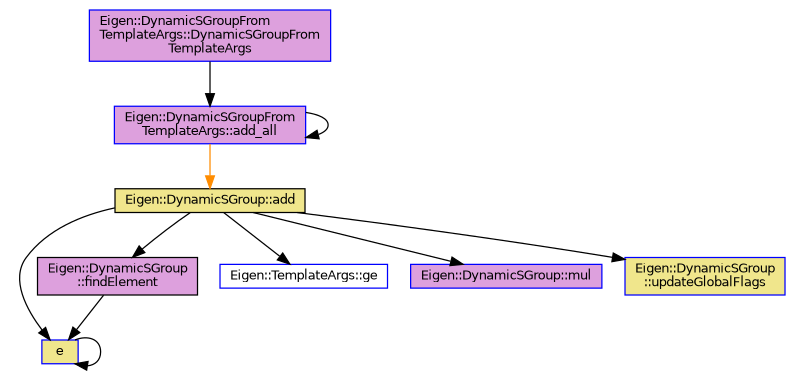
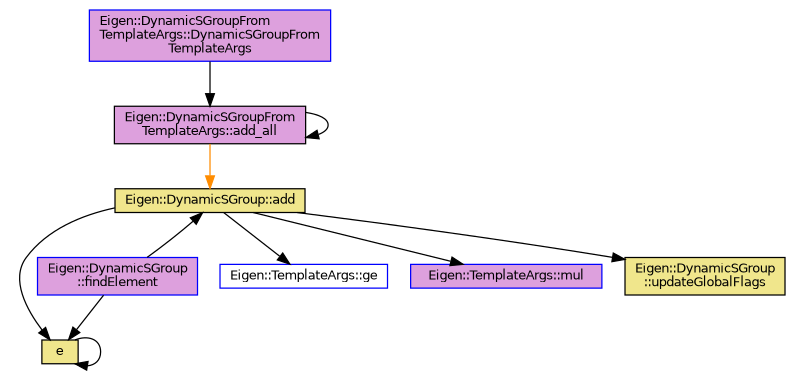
node "Eigen::DynamicSGroupFrom TemplateArgs::add_all": color blue -> black
edge "Eigen::DynamicSGroup::add" -> "Eigen::DynamicSGroup ::findElement": reversed
node "Eigen::DynamicSGroup ::findElement": color black -> blue
node "Eigen::DynamicSGroup::mul": label "Eigen::DynamicSGroup::mul" -> "Eigen::TemplateArgs::mul"
node "Eigen::DynamicSGroup ::updateGlobalFlags": color blue -> black
node "e": color blue -> black
